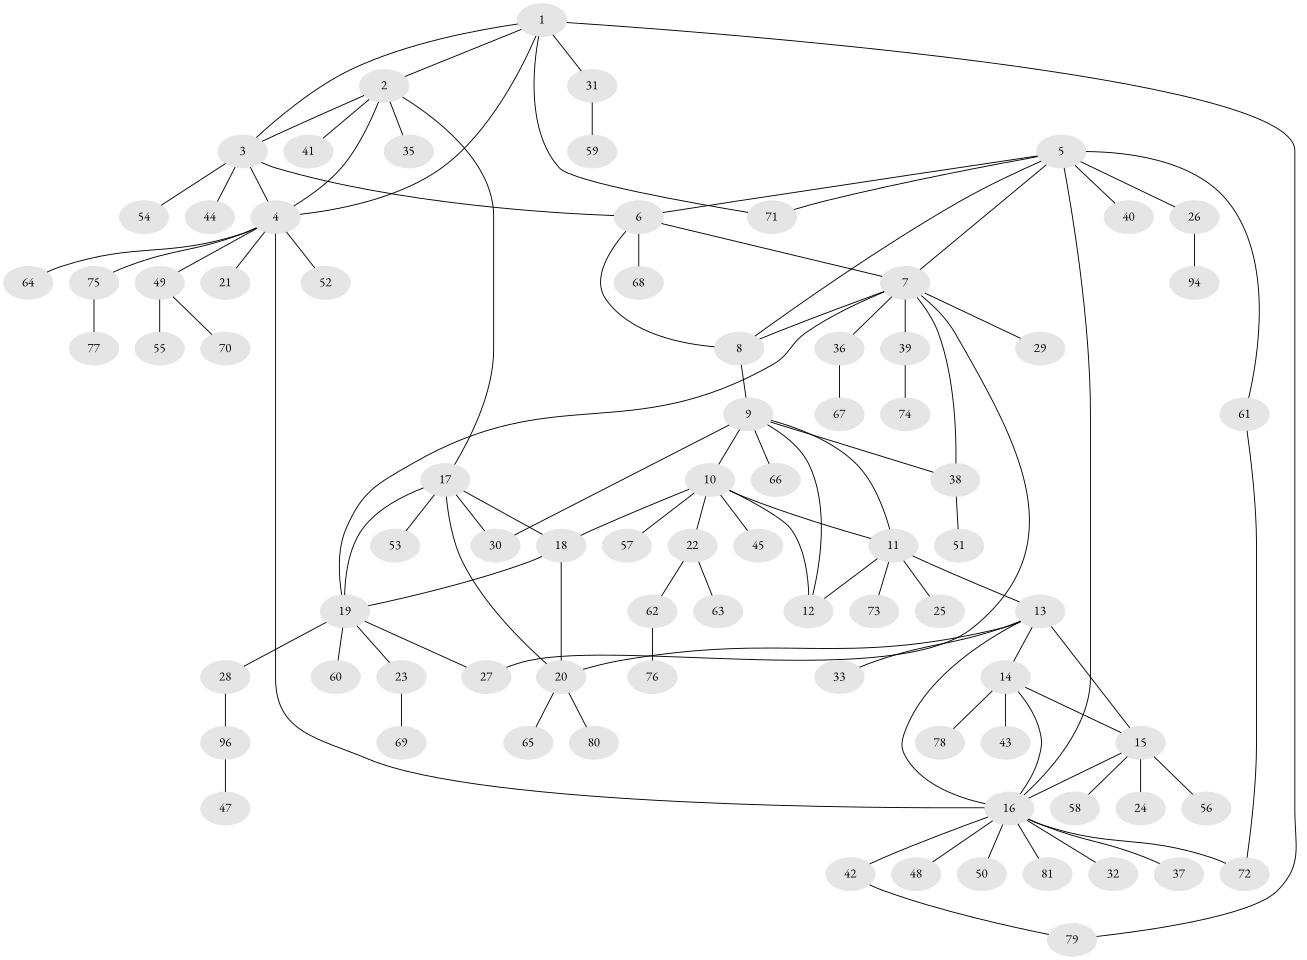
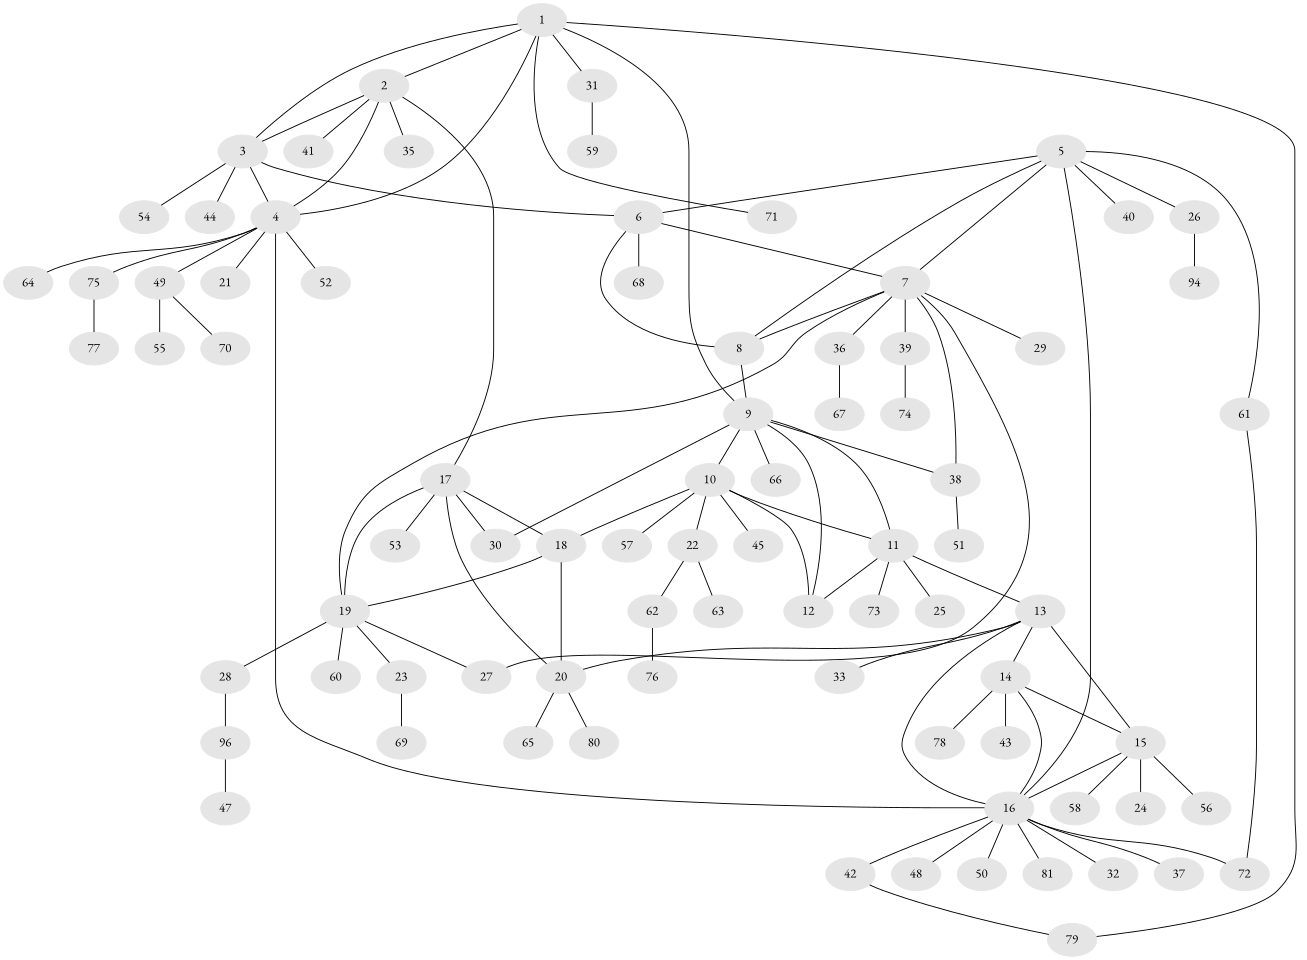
edge "5" -- "71": removed
edge "1" -- "9": added
